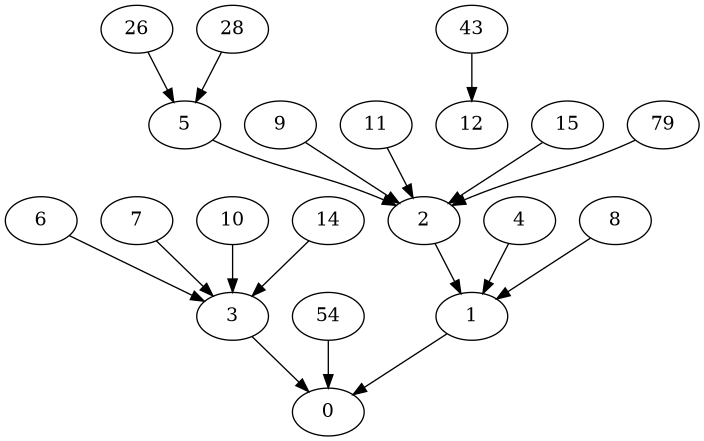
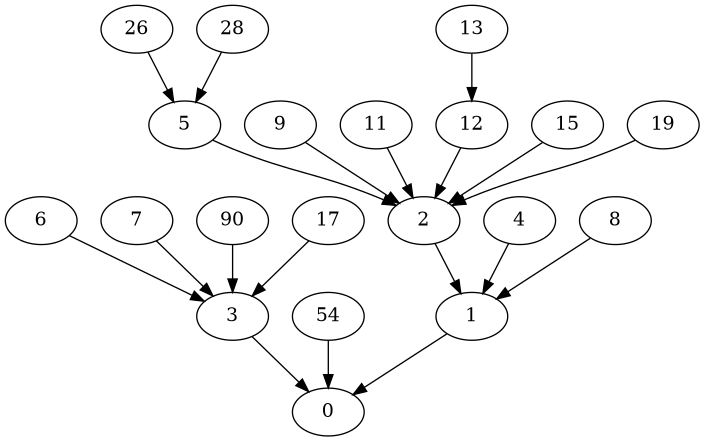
node "43": label "43" -> "13"
node "79": label "79" -> "19"
edge "12" -> "2": added
node "10": label "10" -> "90"
node "14": label "14" -> "17"
